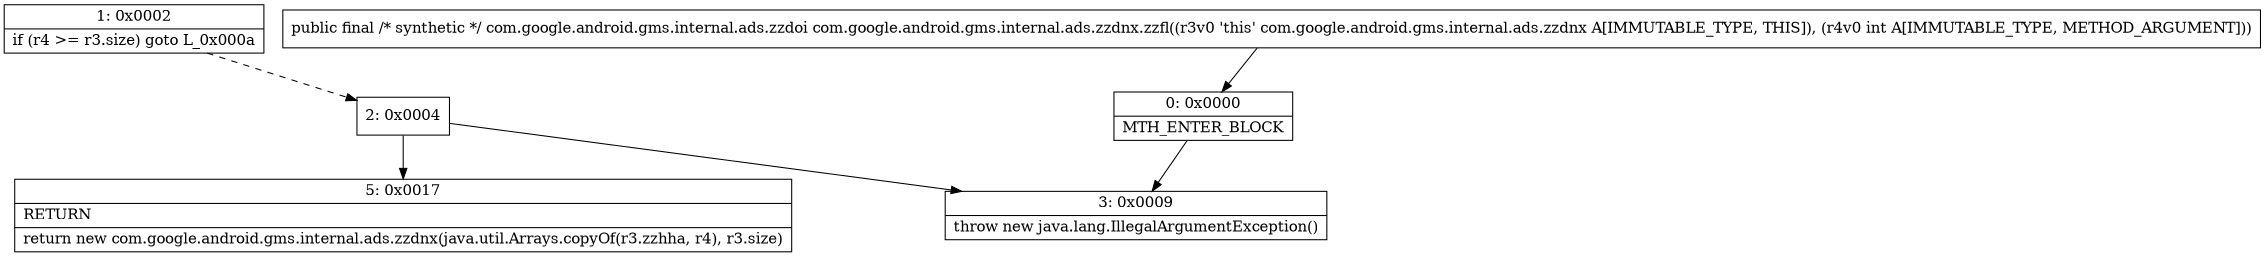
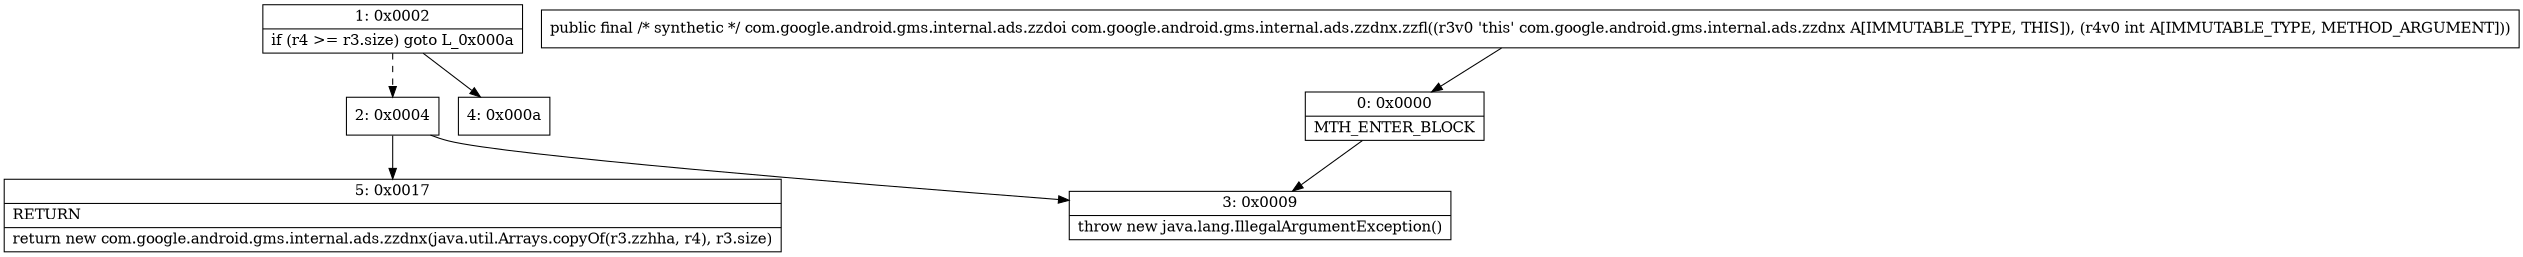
node "4: 0x000a": added
